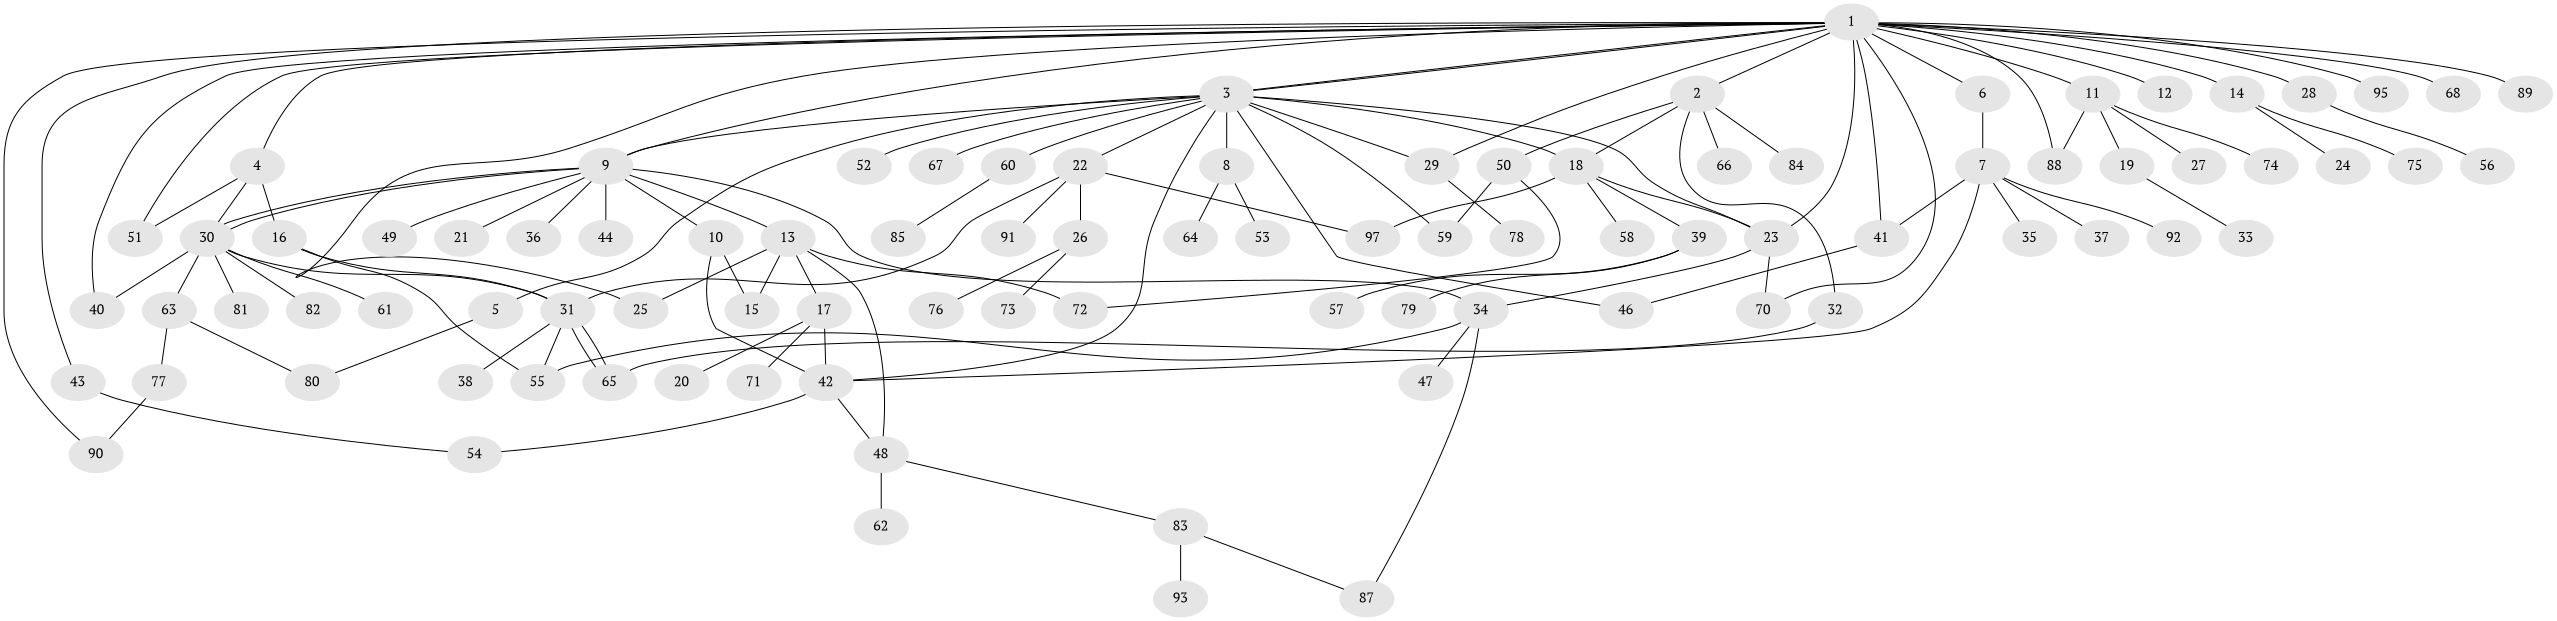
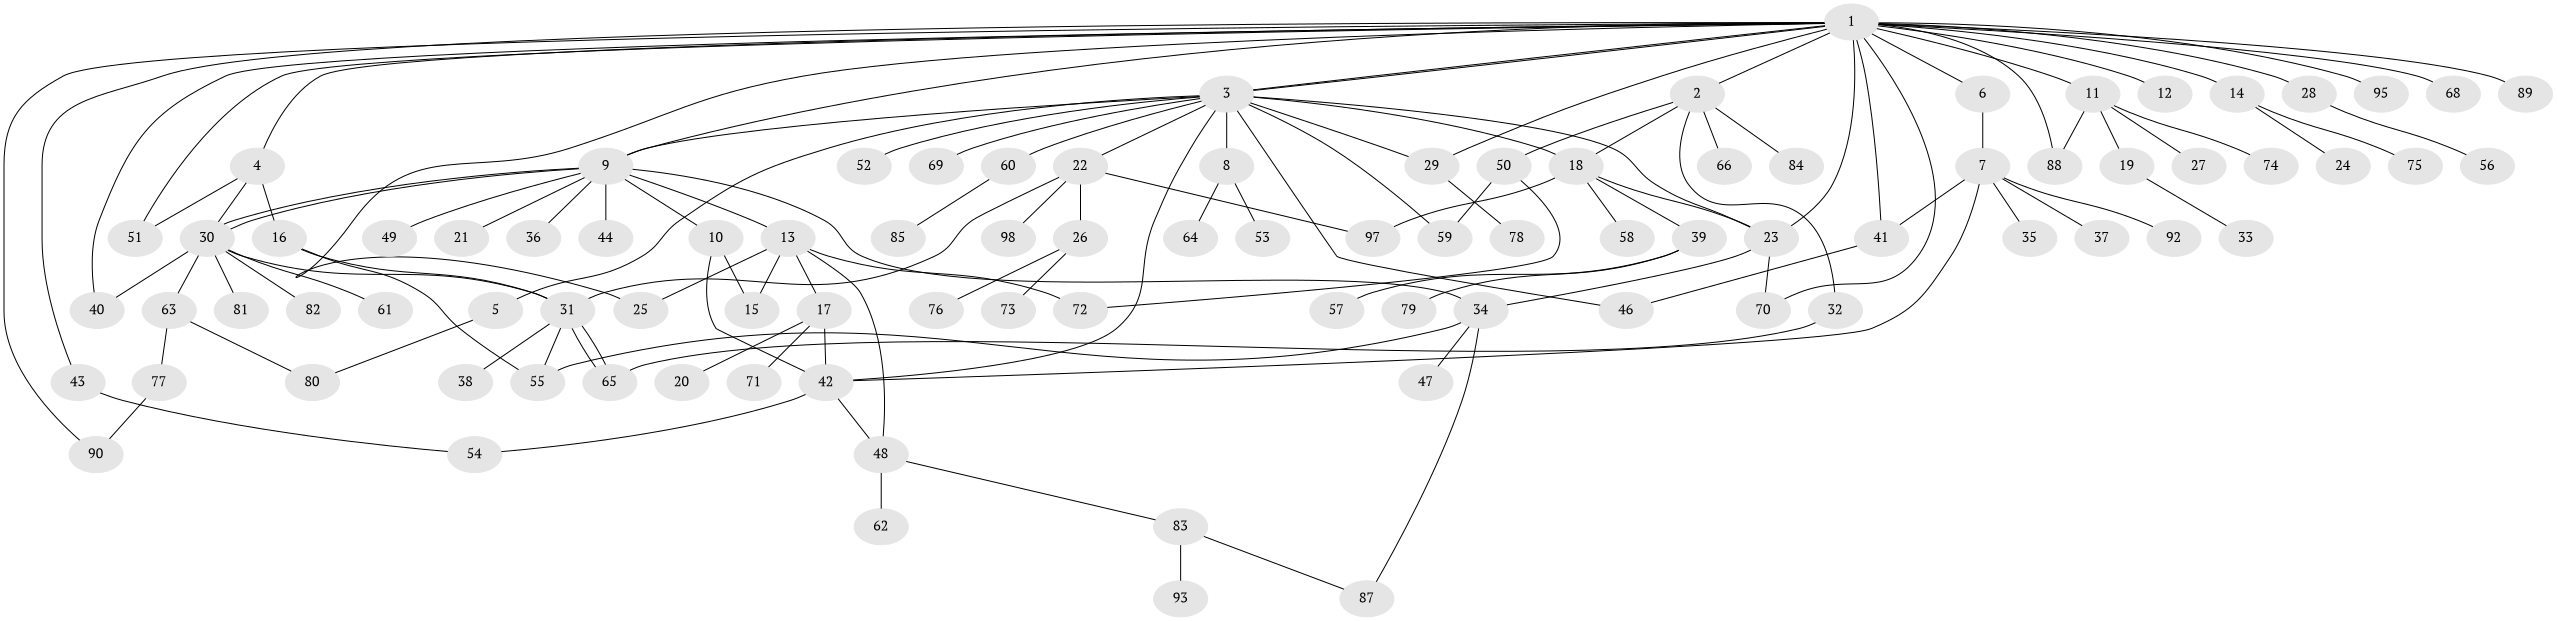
node "67": label "67" -> "69"
node "91": label "91" -> "98"
